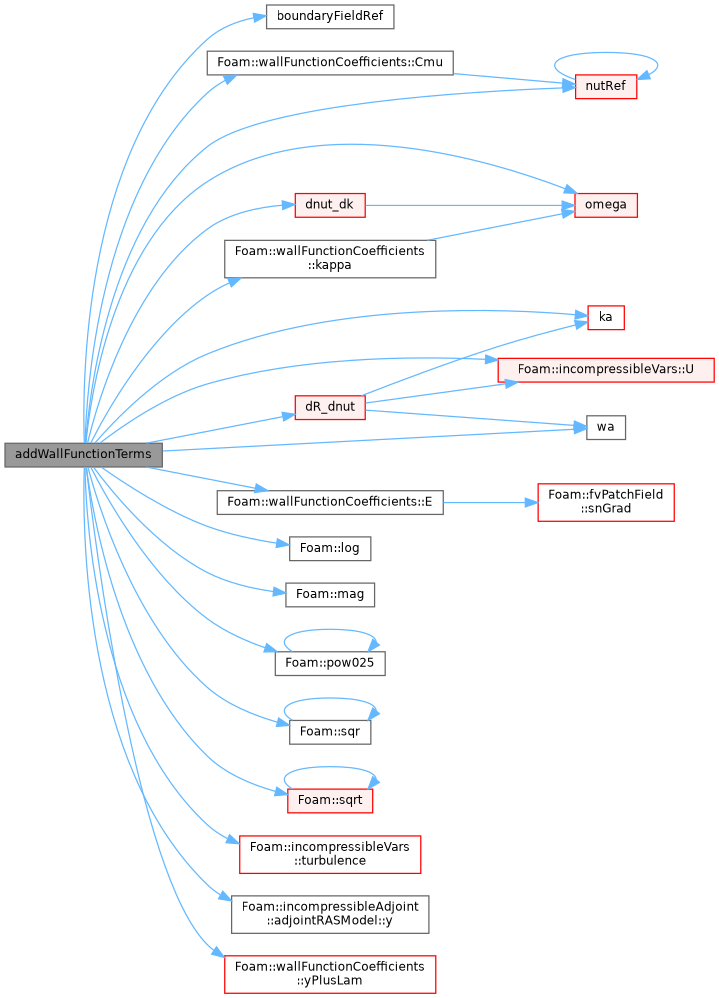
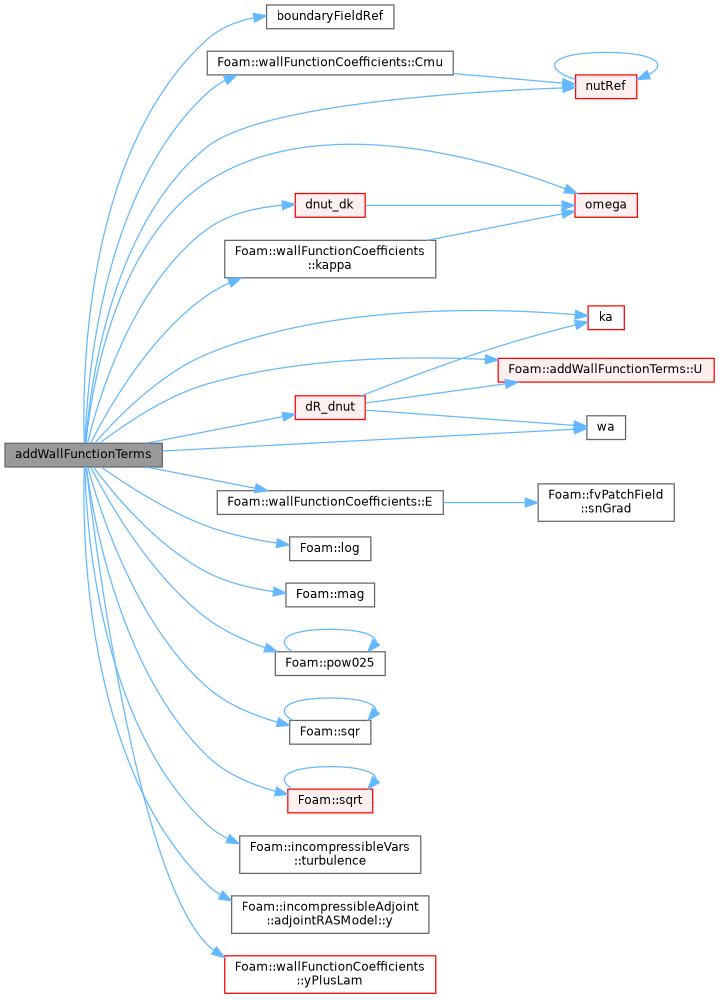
node "Foam::incompressibleVars::U": label "Foam::incompressibleVars::U" -> "Foam::addWallFunctionTerms::U"
node "Foam::fvPatchField ::snGrad": color red -> grey40
node "Foam::incompressibleVars ::turbulence": color red -> grey40
